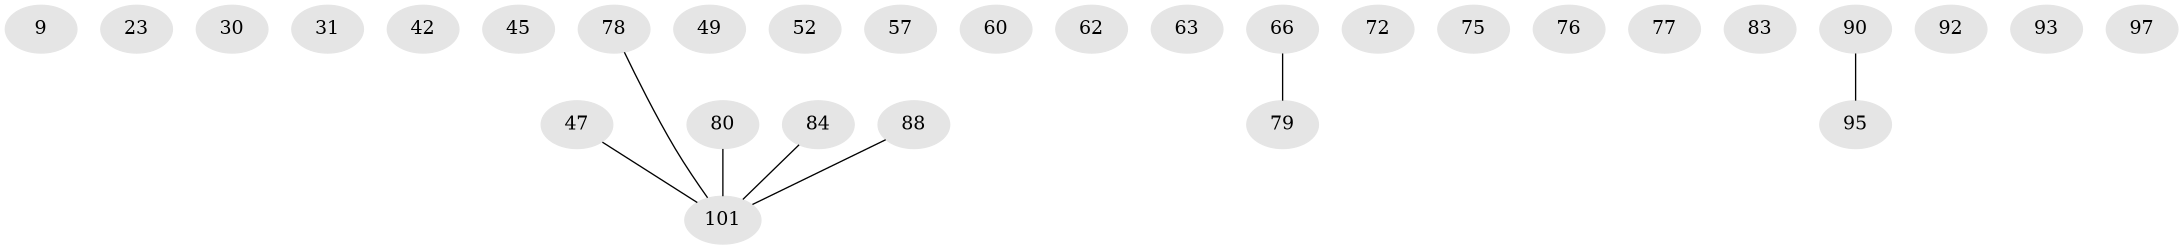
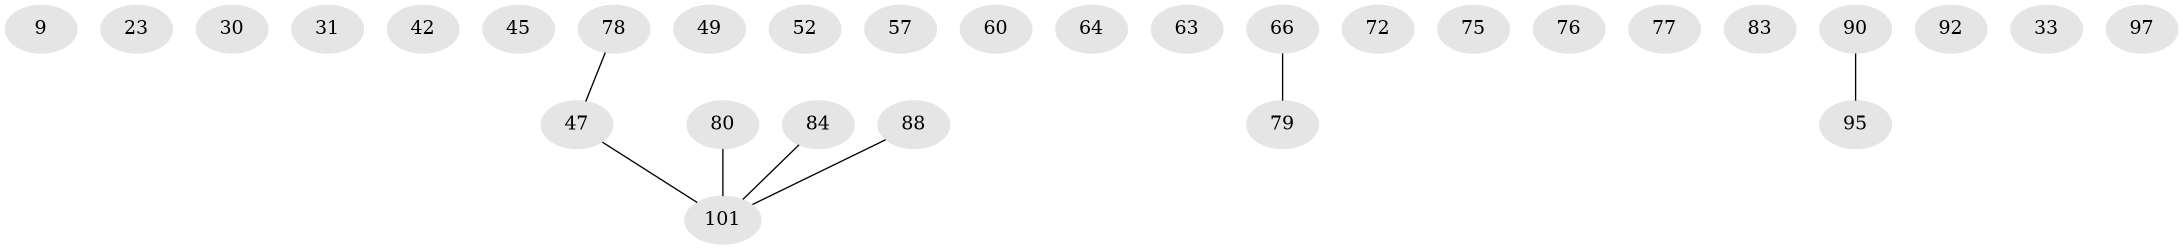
node "62": label "62" -> "64"
node "93": label "93" -> "33"
edge "78" -- "101": now "78" -- "47"
